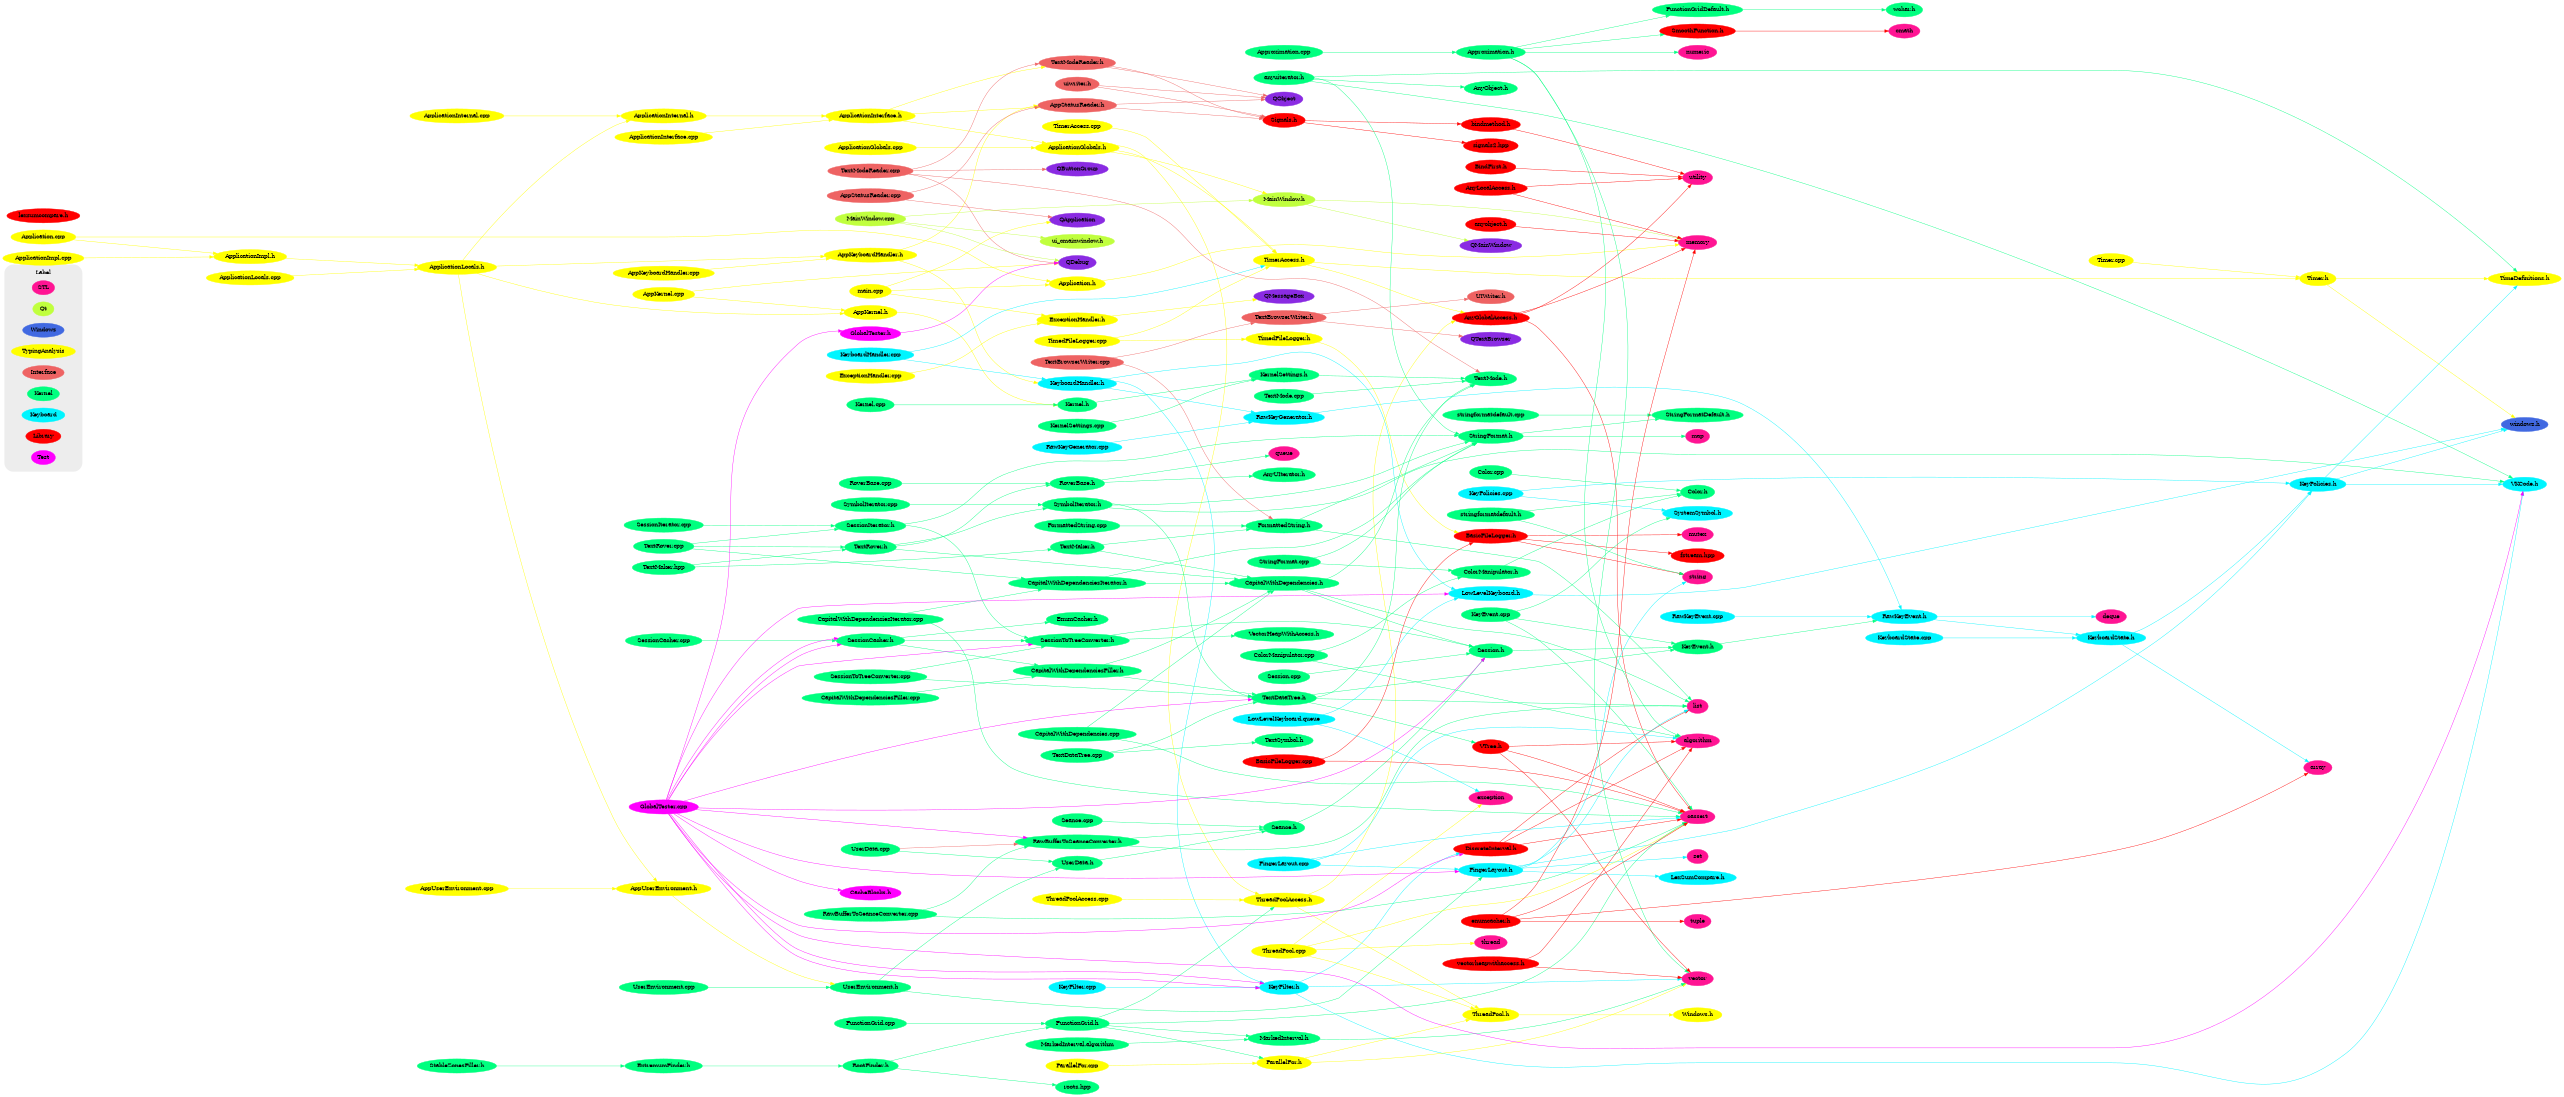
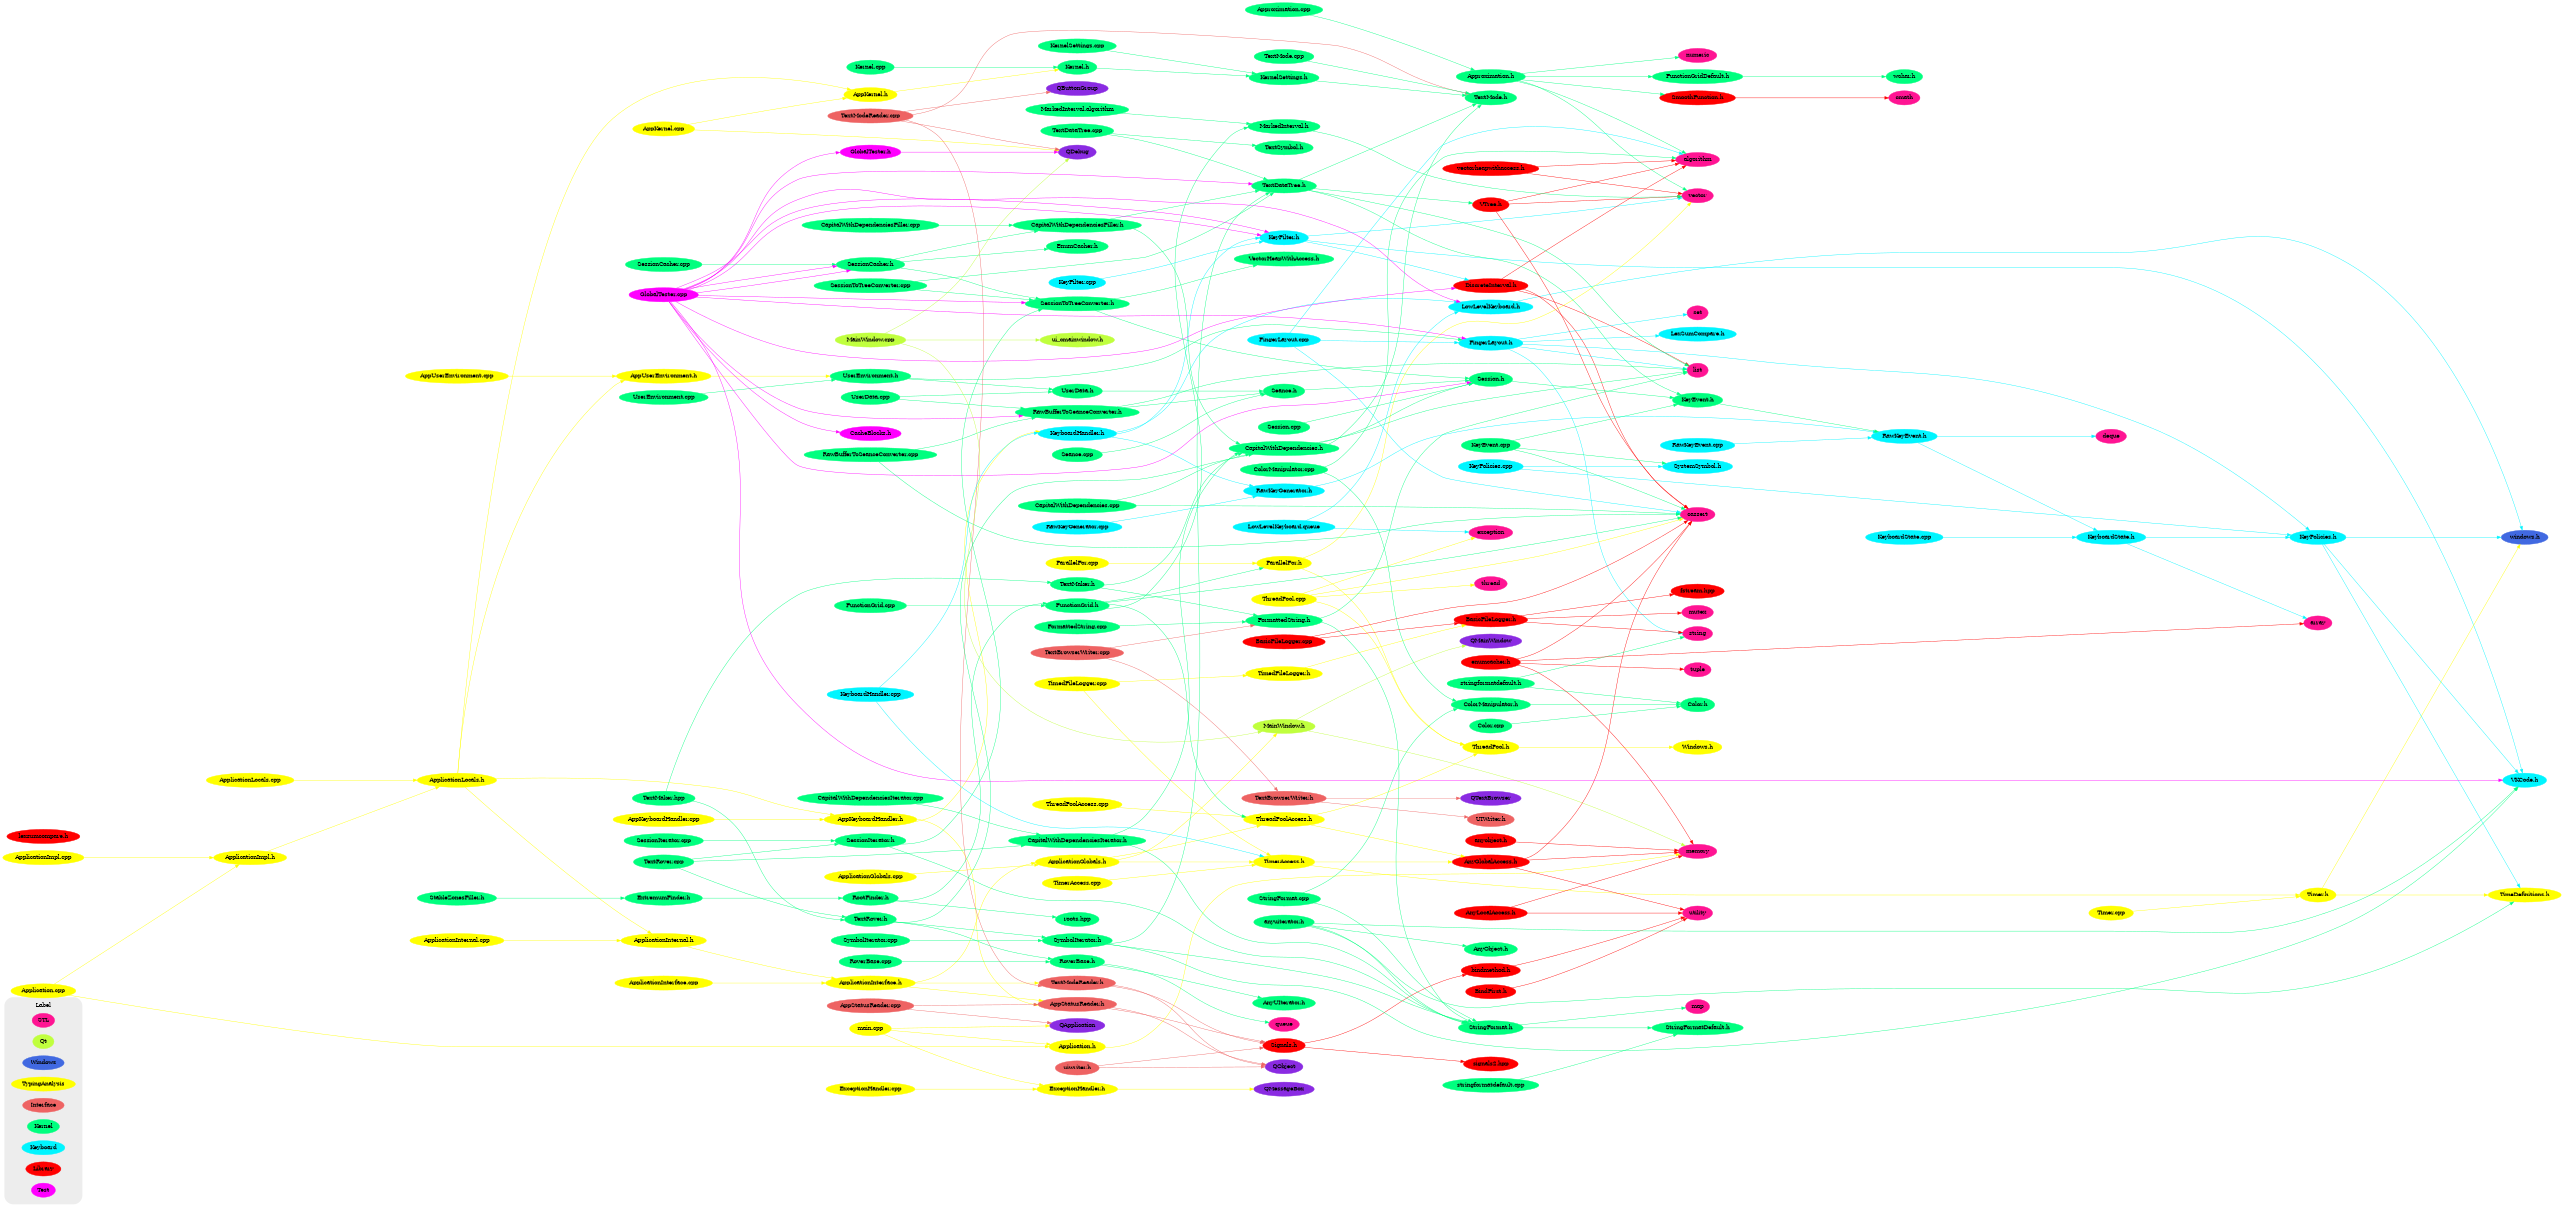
edge "CapitalWithDependenciesIterator.cpp" -> "cassert": removed
edge "UserData.cpp" -> "RawBufferToSeanceConverter.h": color indianred2 -> springgreen
